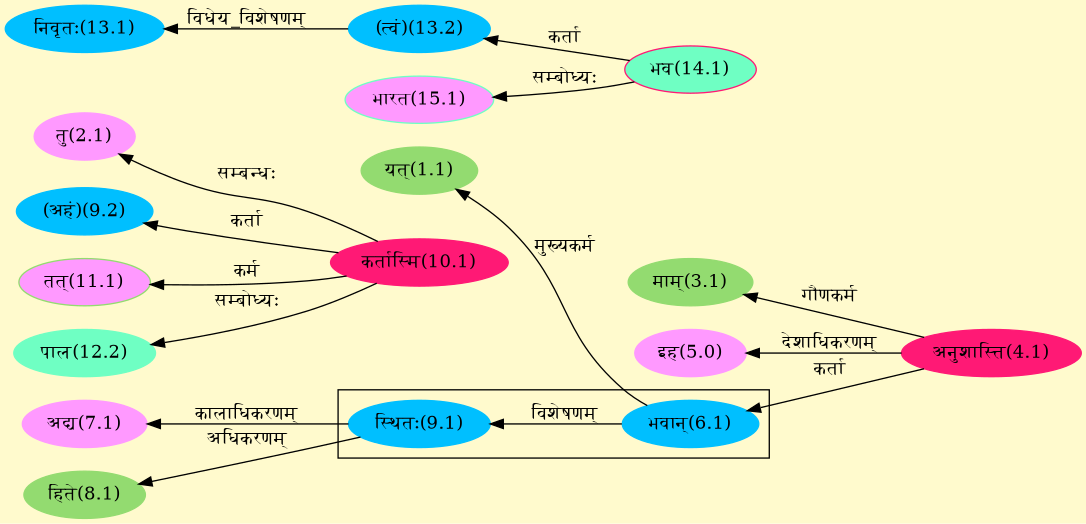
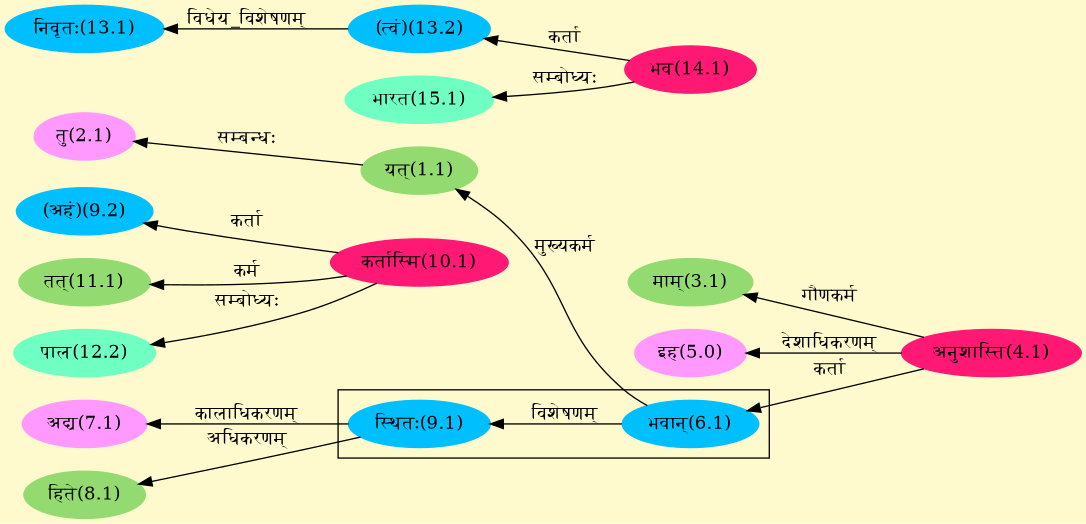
node "भव(14.1)": fillcolor #6fffc3 -> #ff1975
node "भारत(15.1)": fillcolor #ff99ff -> #6fffc3
edge "कर्तास्मि(10.1)" -> "तु(2.1)": now "यत्(1.1)" -> "तु(2.1)"
node "तत्(11.1)": fillcolor #ff99ff -> #93db70
